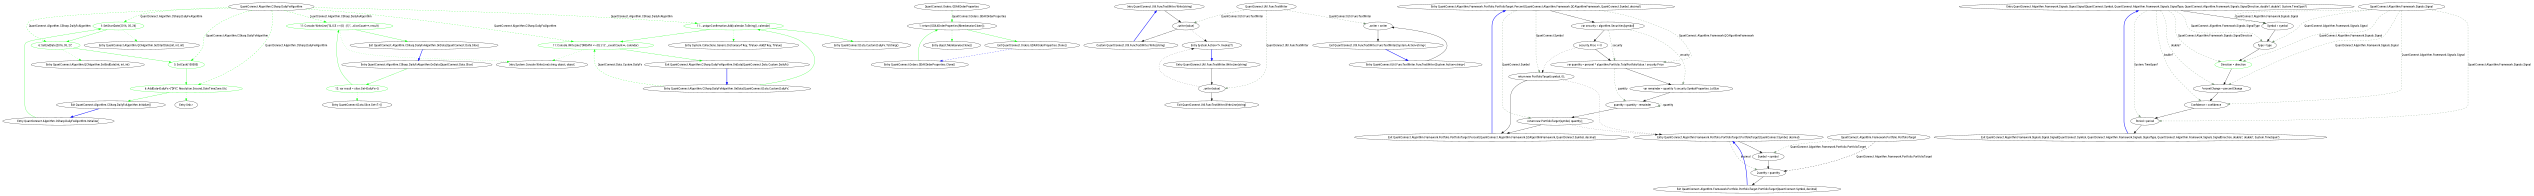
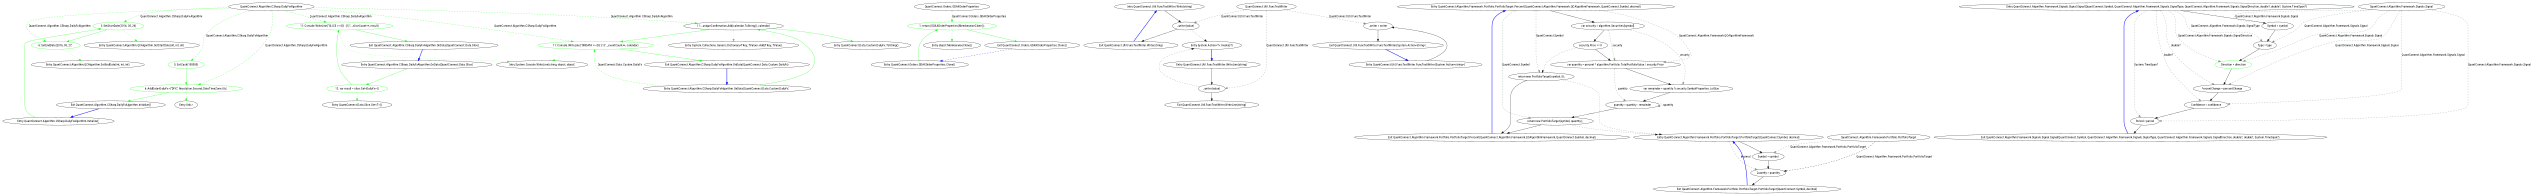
node "11: _uniqueConfirmation.Add(calendar.ToString(), calendar)": color green -> black
node "1: return (GDAXOrderProperties)MemberwiseClone();": color black -> green
node "Custom QuantConnect.Util.FuncTextWriter.Write(string)": label "Custom QuantConnect.Util.FuncTextWriter.Write(string)" -> "Exit QuantConnect.Util.FuncTextWriter.Write(string)"
edge "6: SetEndDate(2016, 05, 27)" -> "5: SetCash(100000)": removed
